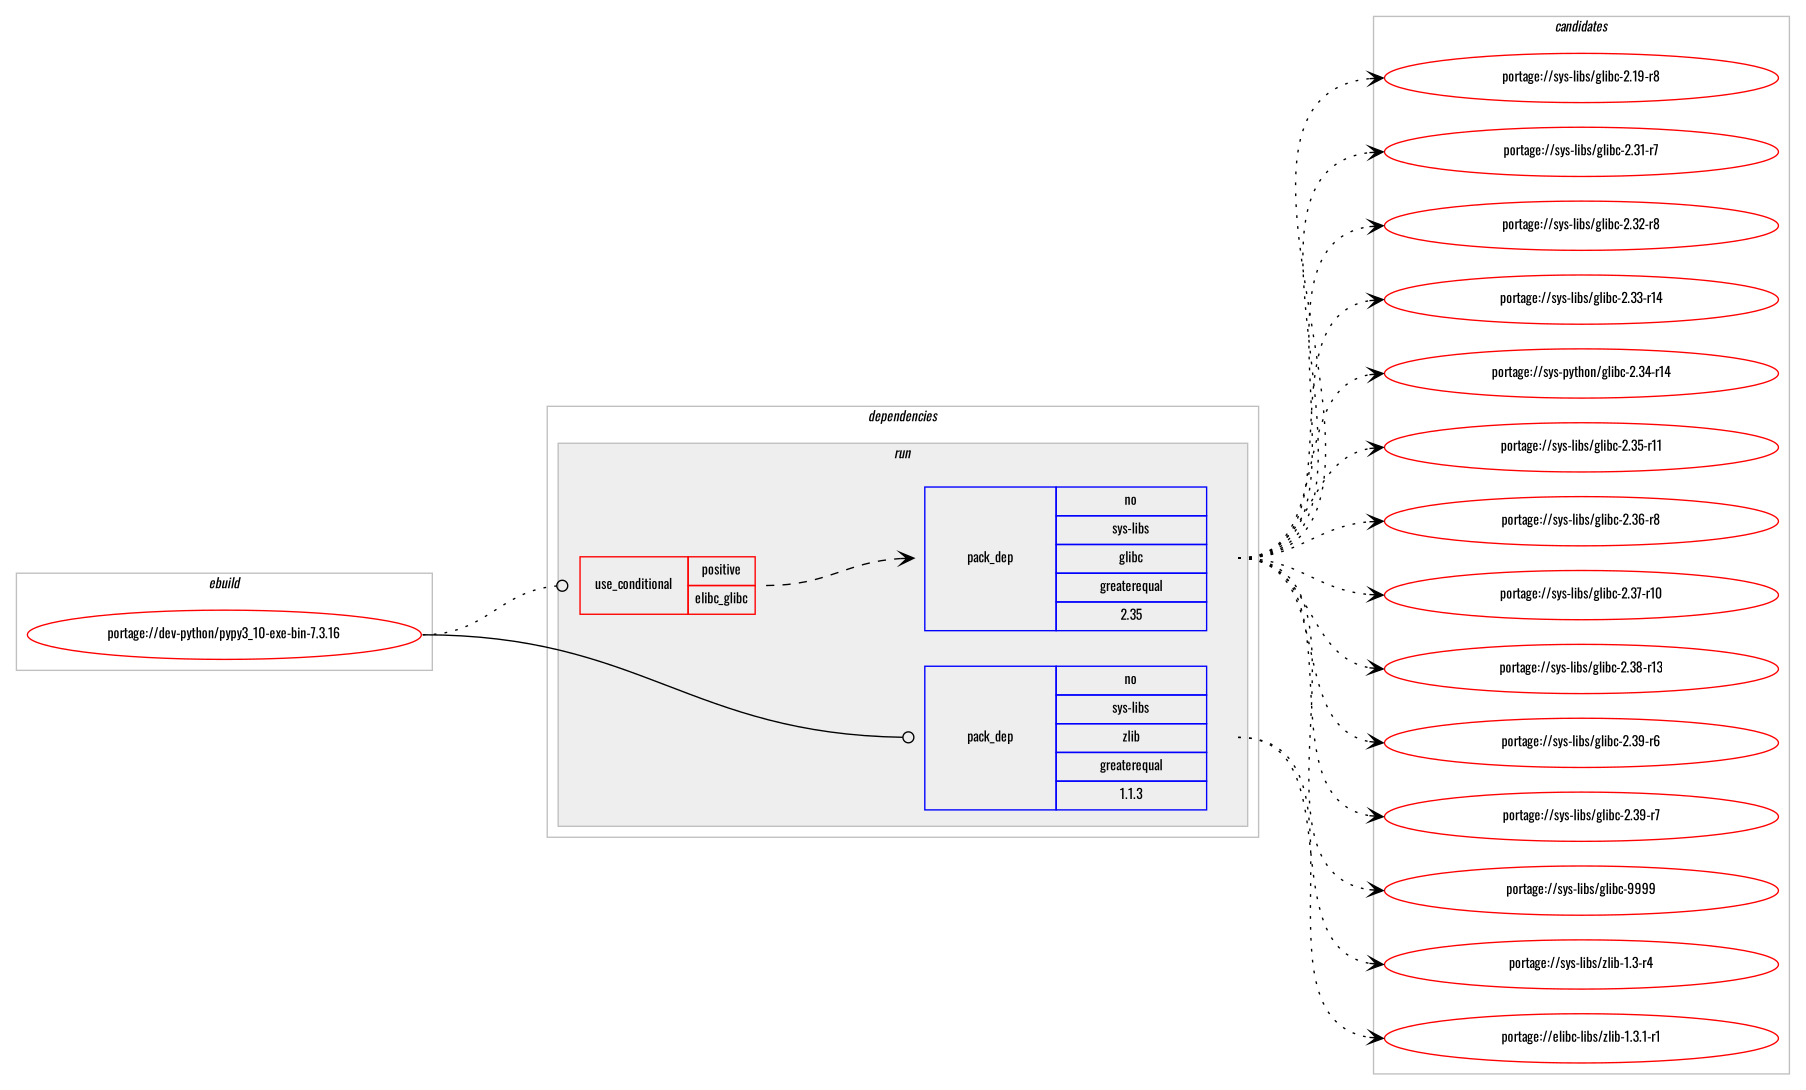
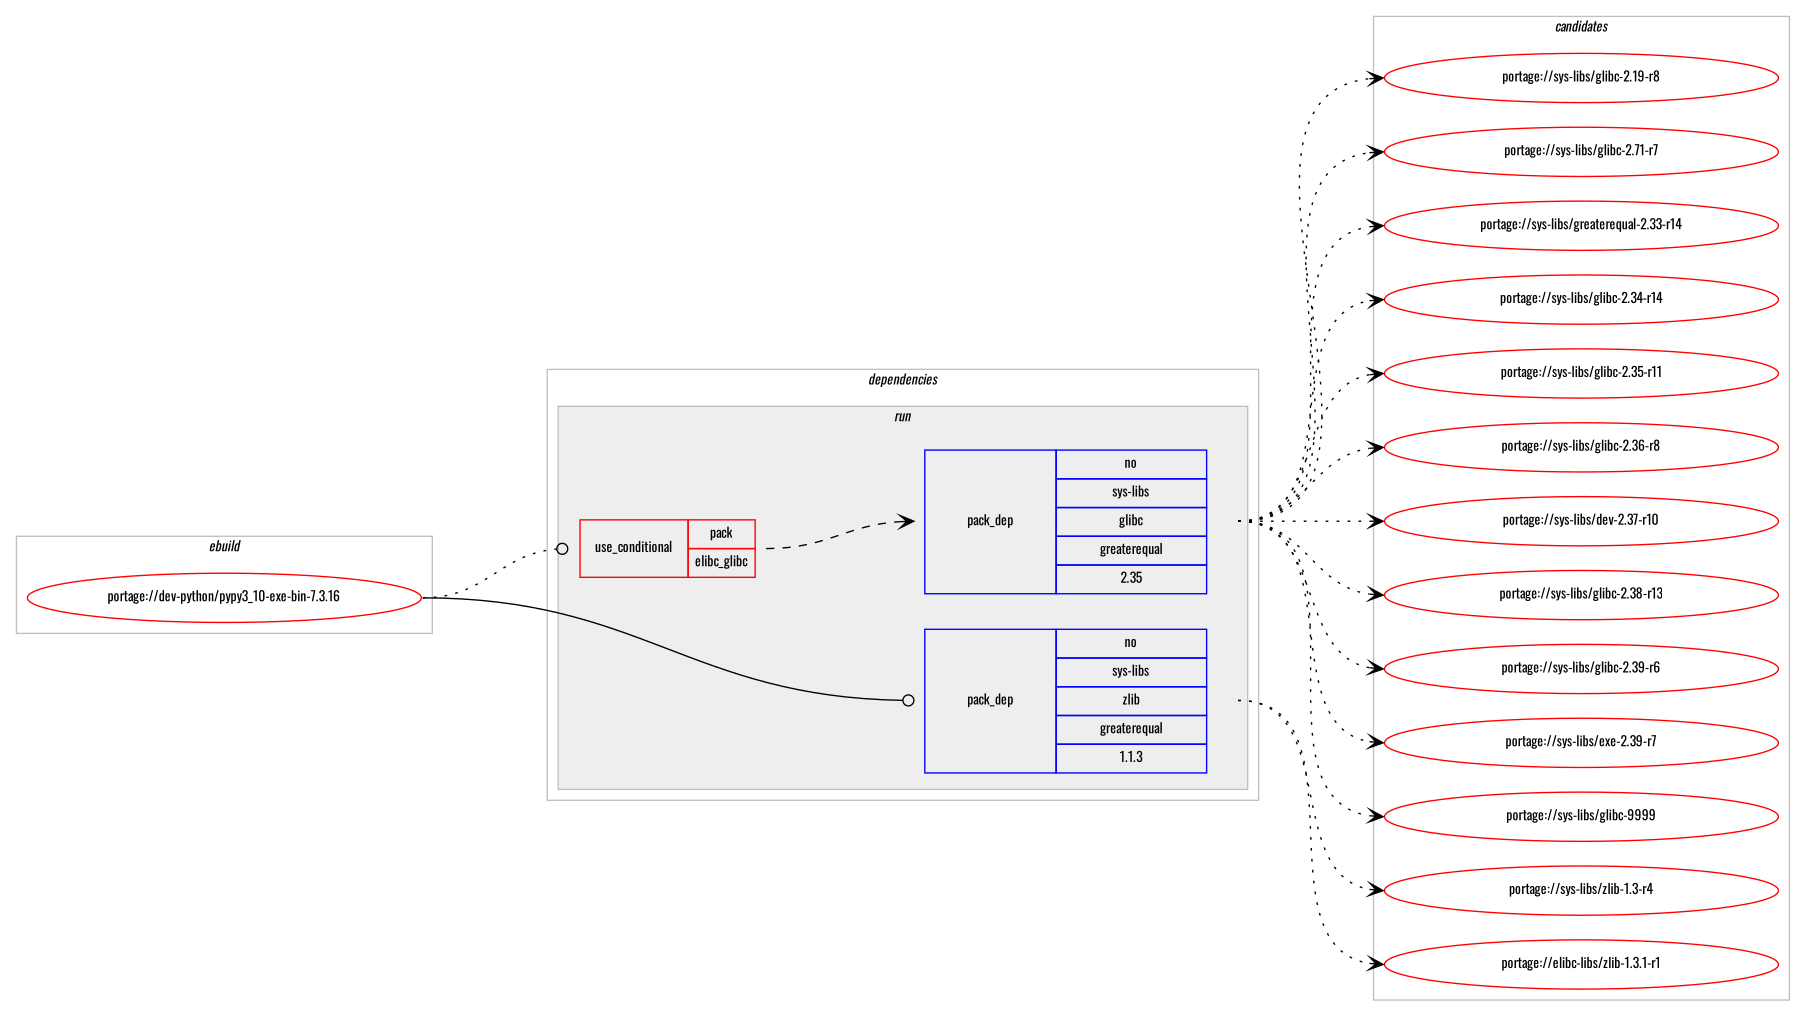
node "portage://sys-libs/glibc-2.31-r7": label "portage://sys-libs/glibc-2.31-r7" -> "portage://sys-libs/glibc-2.71-r7"
node "portage://sys-libs/glibc-2.32-r8": removed
node "portage://sys-libs/glibc-2.33-r14": label "portage://sys-libs/glibc-2.33-r14" -> "portage://sys-libs/greaterequal-2.33-r14"
node "portage://sys-python/glibc-2.34-r14": label "portage://sys-python/glibc-2.34-r14" -> "portage://sys-libs/glibc-2.34-r14"
node "use_conditional": text "positive" -> "pack"
node "portage://sys-libs/glibc-2.37-r10": label "portage://sys-libs/glibc-2.37-r10" -> "portage://sys-libs/dev-2.37-r10"
node "portage://sys-libs/glibc-2.39-r7": label "portage://sys-libs/glibc-2.39-r7" -> "portage://sys-libs/exe-2.39-r7"
